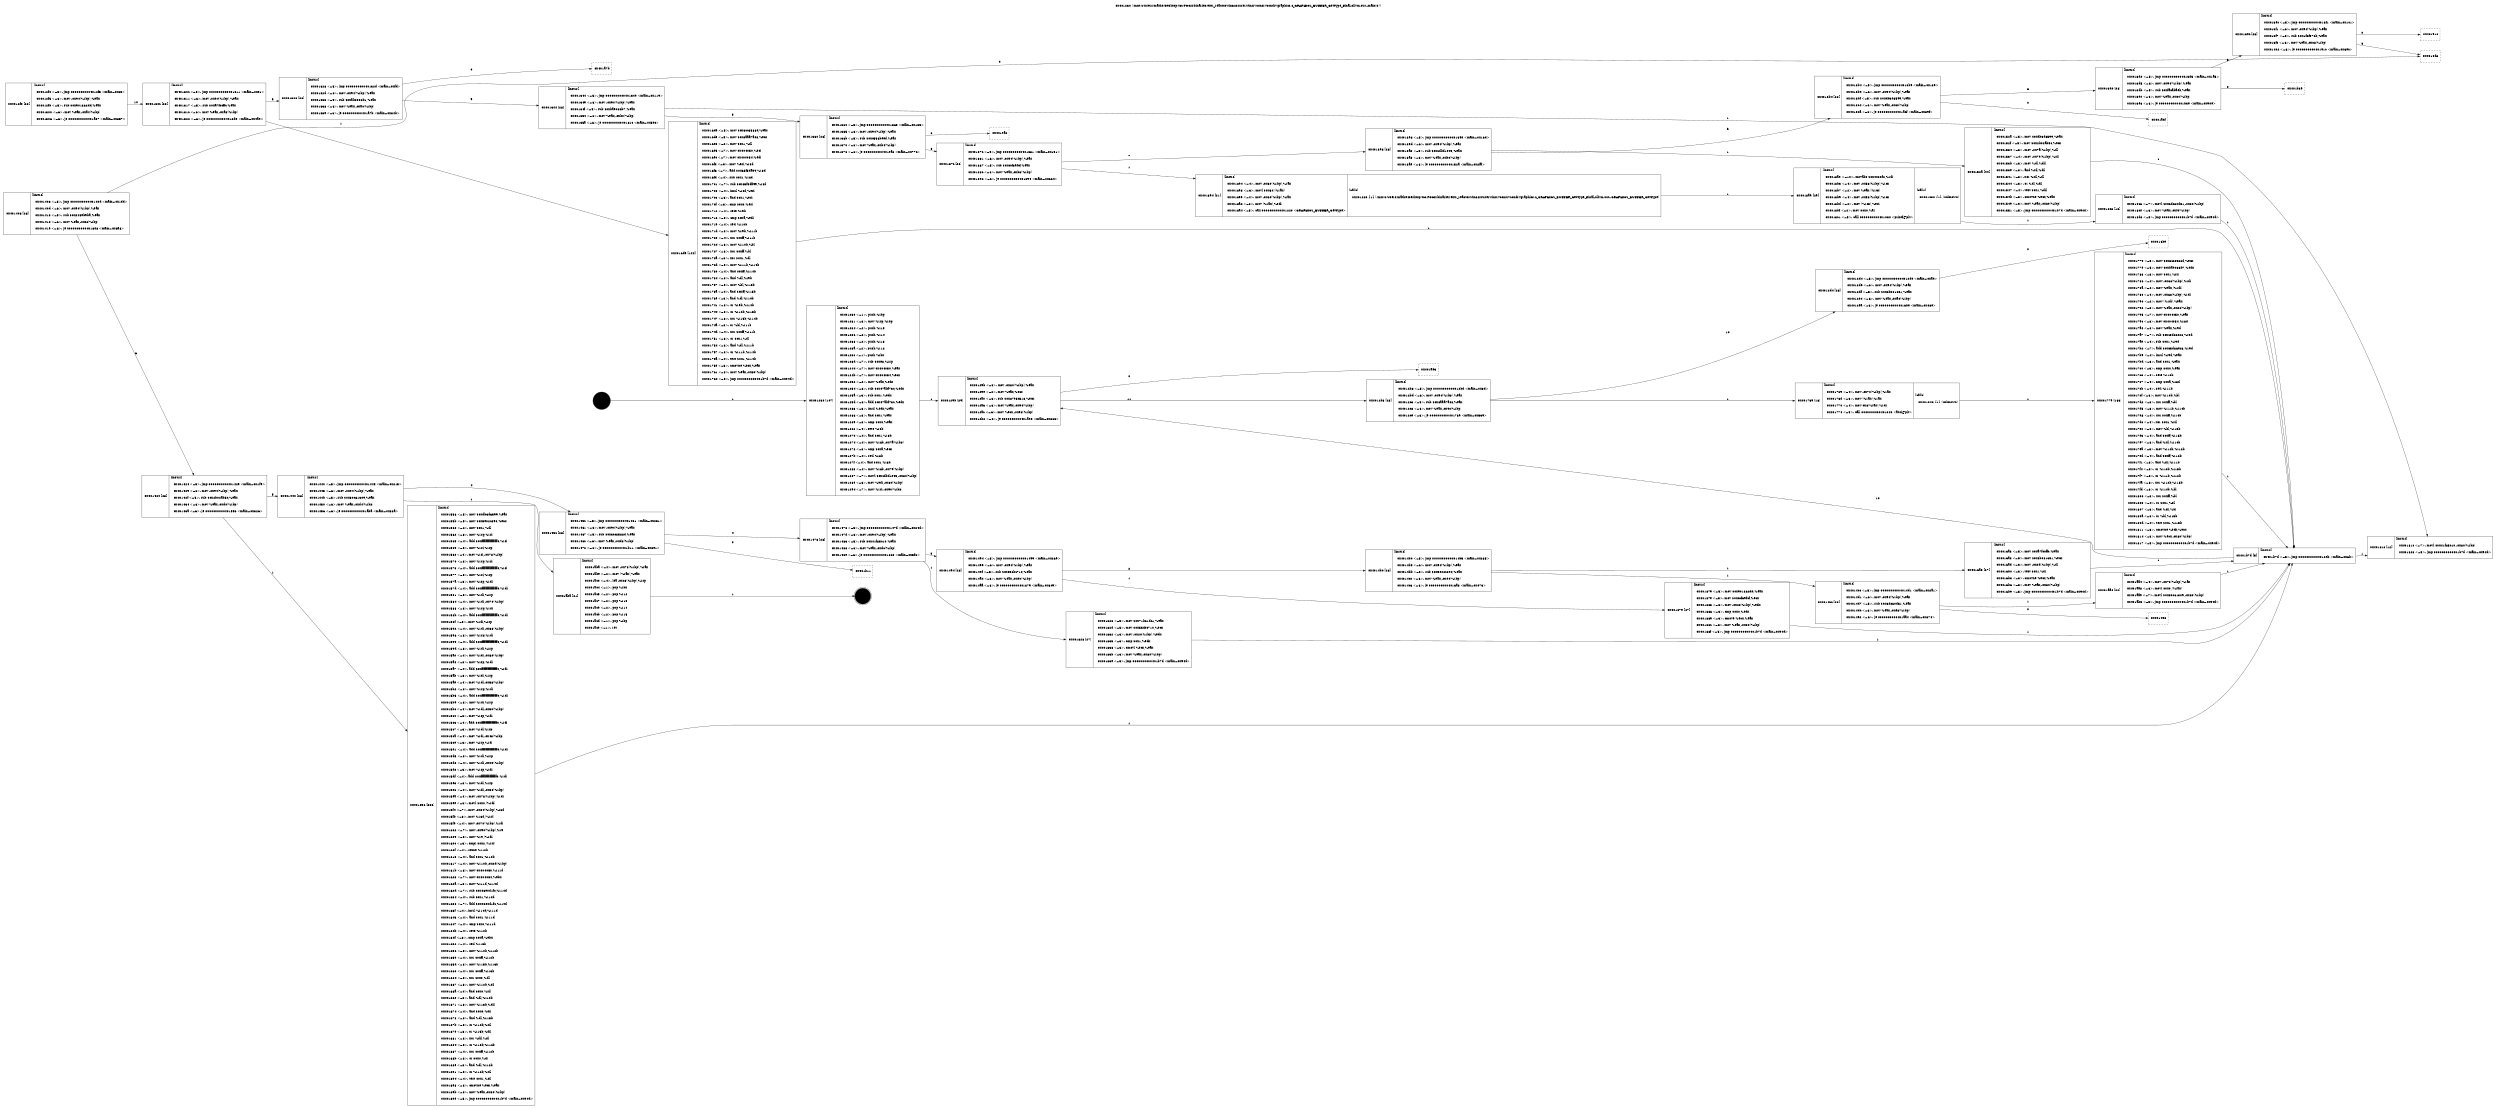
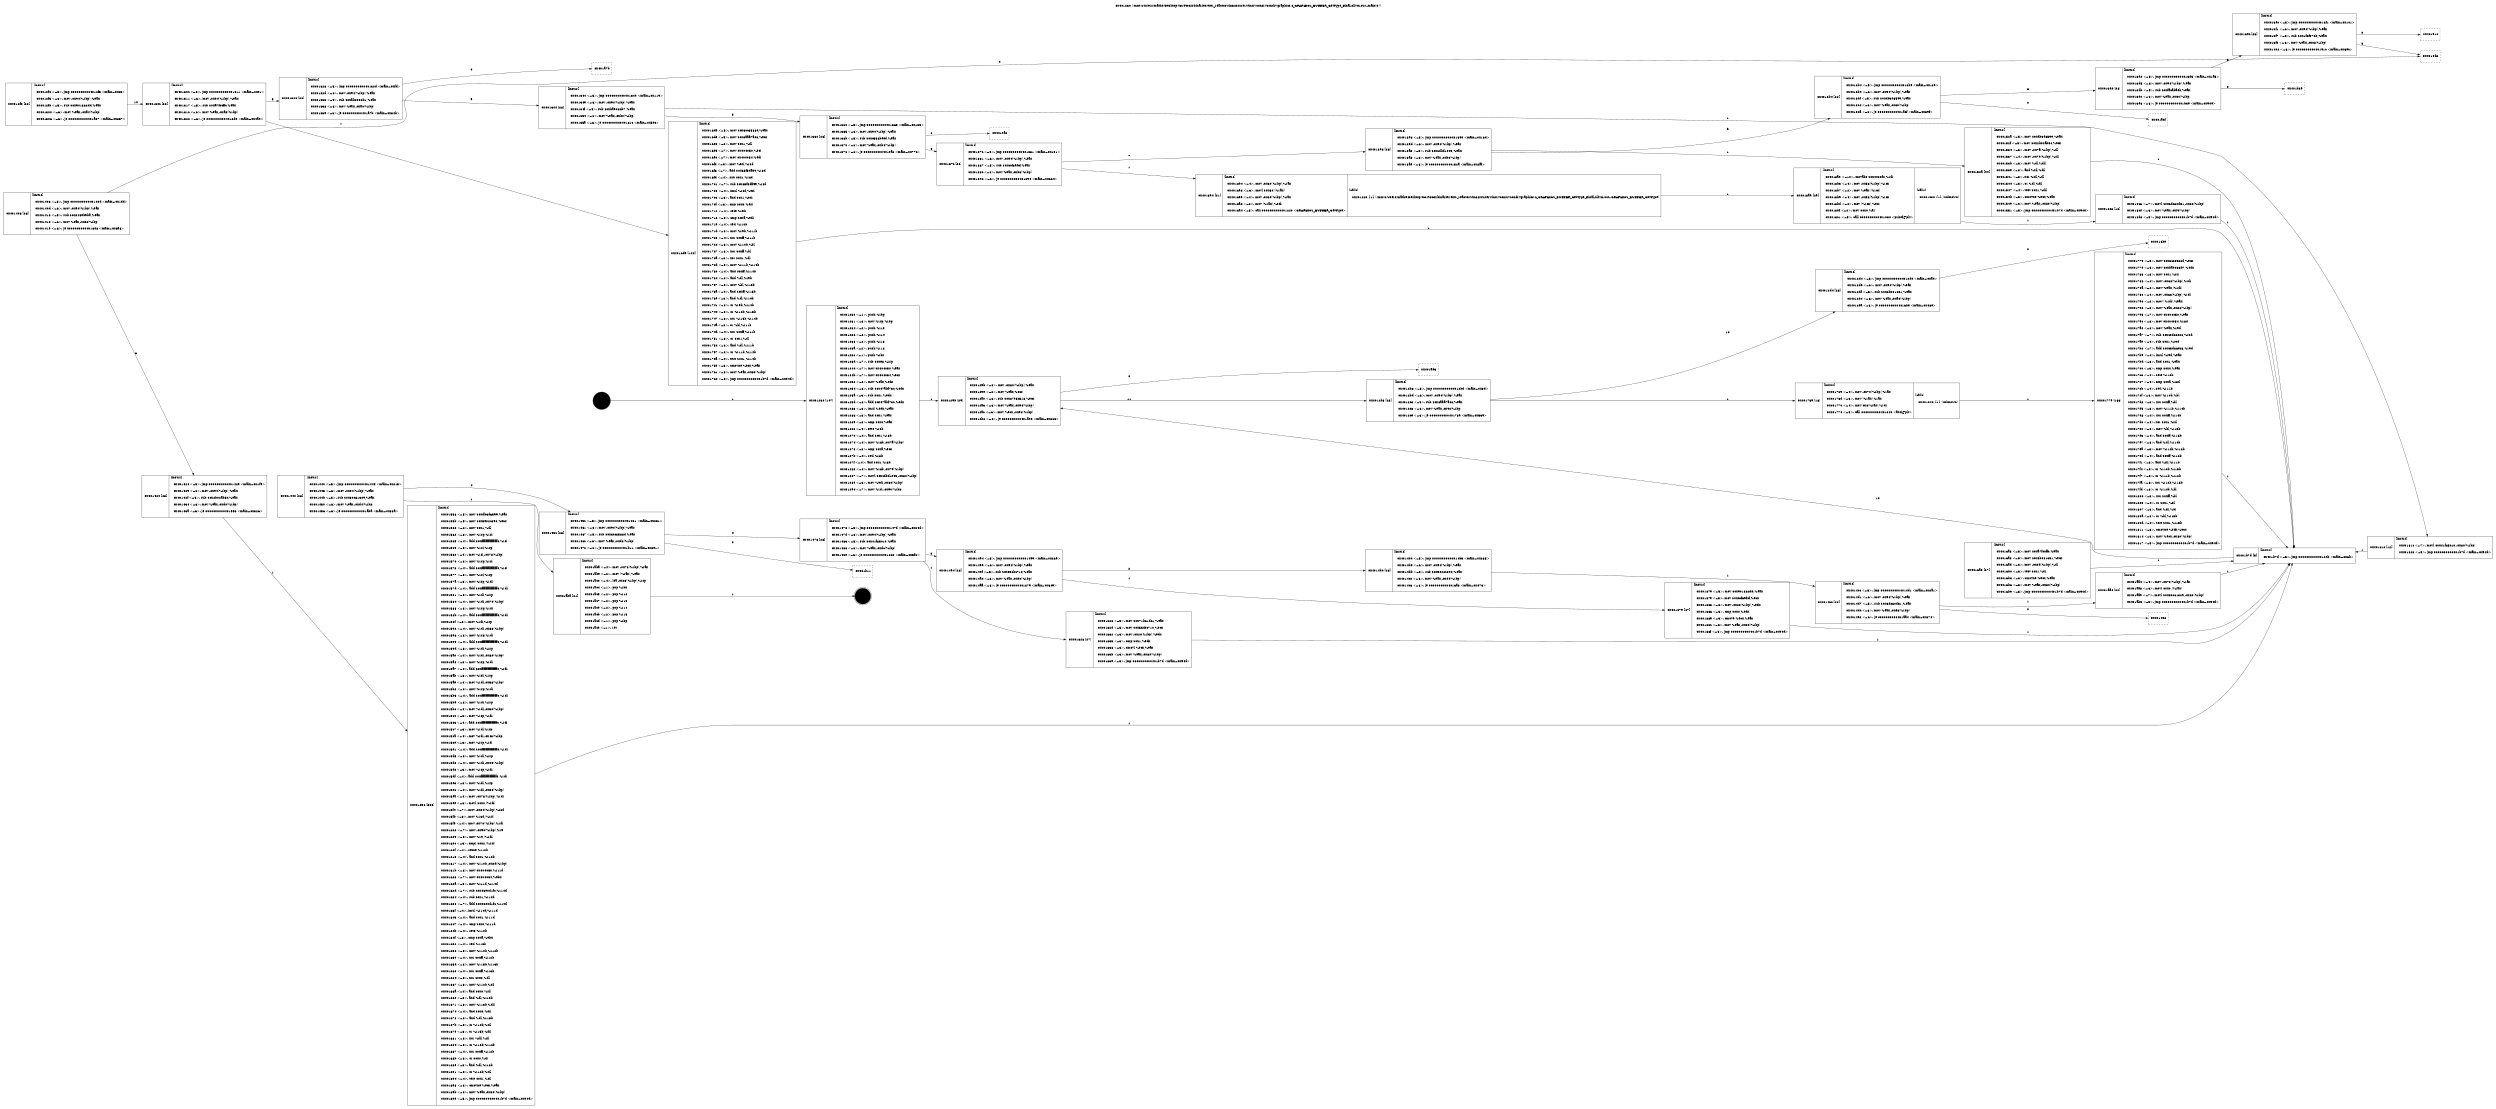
edge "0x401424 [28]" -> "0x401440 [28]": removed, label "5"
edge "0x401b7d [5]" -> "0x40181c [12]": reversed
edge "0x4014b0 [28]" -> "0x4016a3 [27]": removed, label "1"
